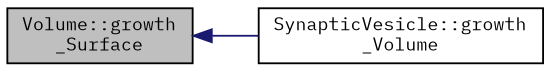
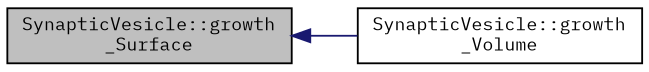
node "Volume::growth _Surface": label "Volume::growth _Surface" -> "SynapticVesicle::growth _Surface"
